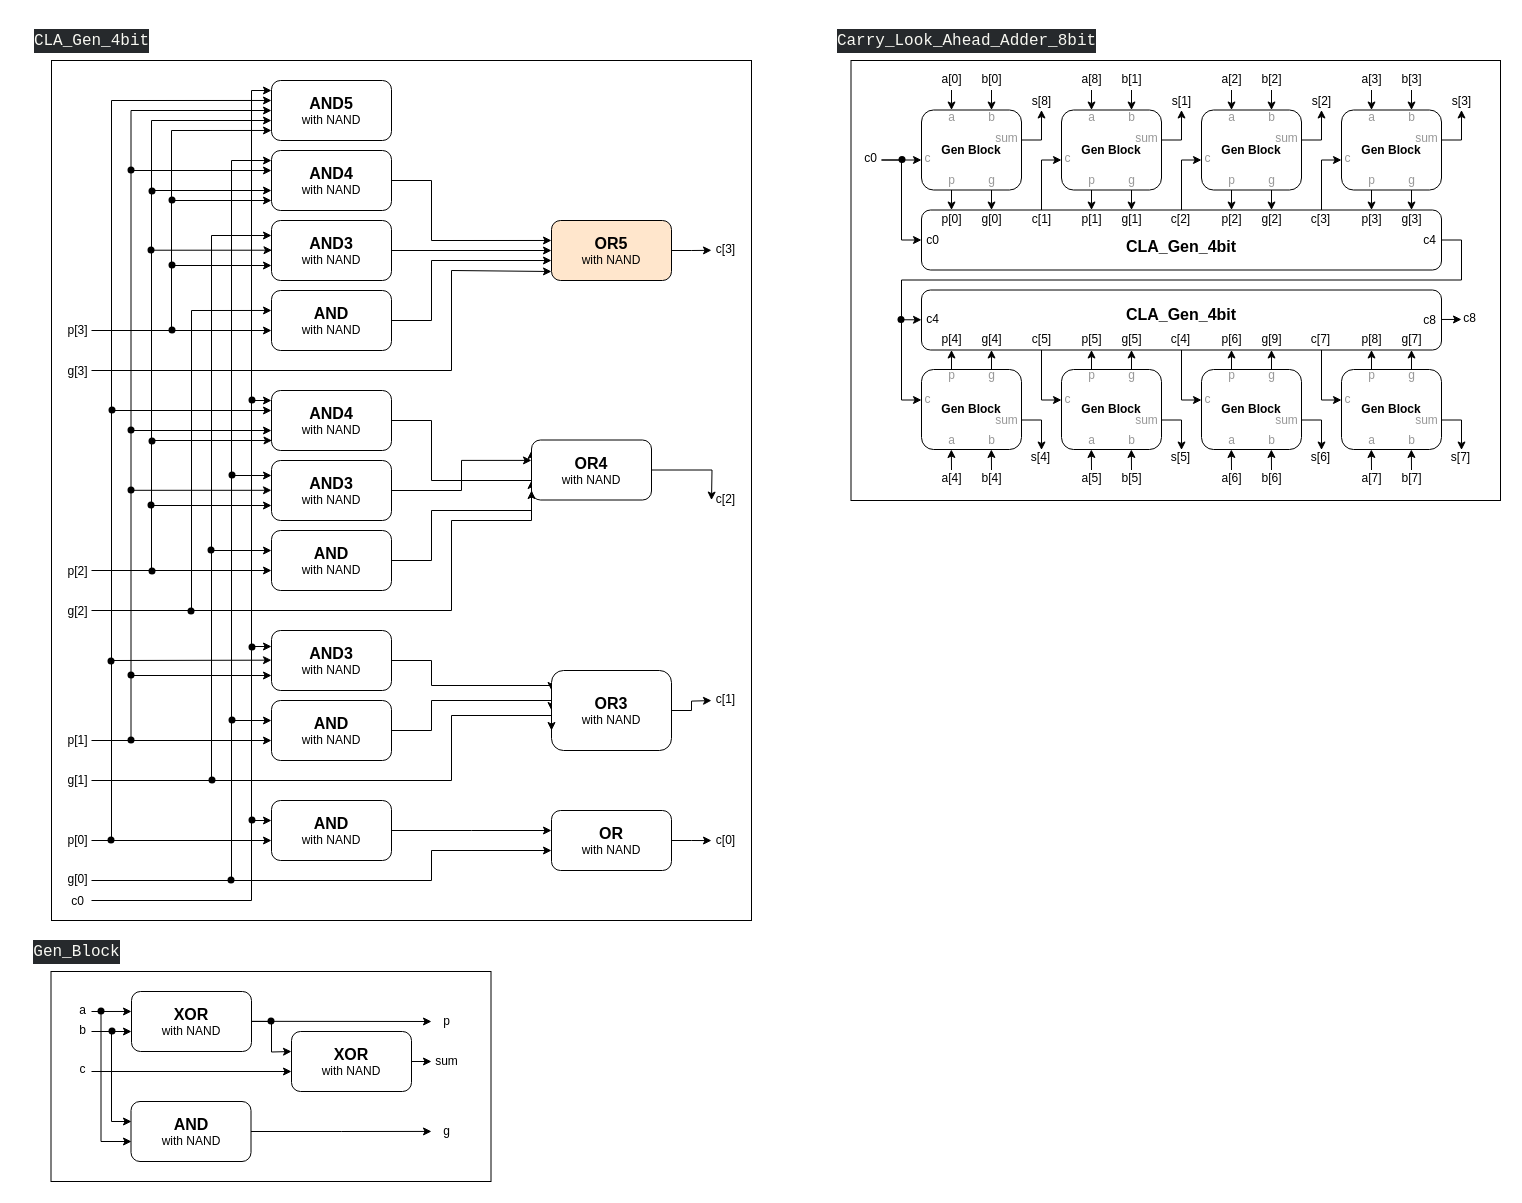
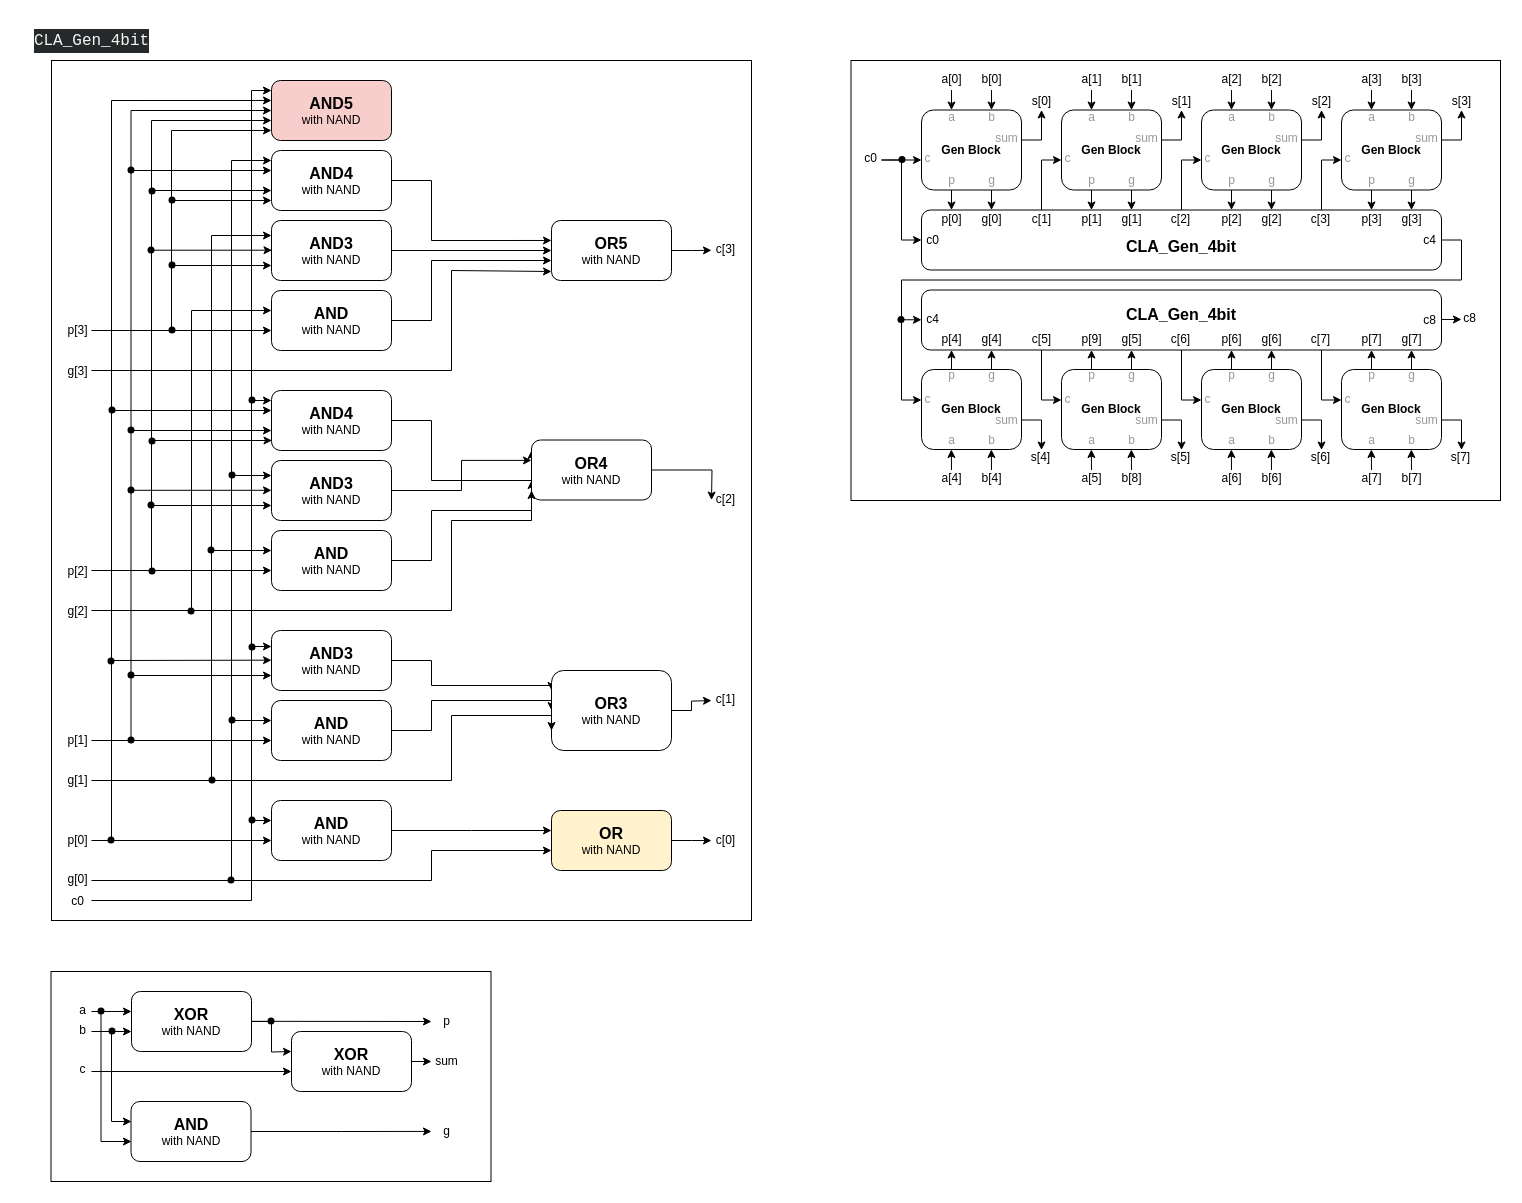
node "Carry_Look_Ahead_Adder_8bit": removed
node "a[8]": label "a[8]" -> "a[1]"
node "s[8]": label "s[8]" -> "s[0]"
node "AND5 with NAND": fillcolor #ffffff -> #f8cecc
node "OR5 with NAND": fillcolor #ffe6cc -> #ffffff
node "p[5]": label "p[5]" -> "p[9]"
node "c[4]": label "c[4]" -> "c[6]"
node "g[9]": label "g[9]" -> "g[6]"
node "p[8]": label "p[8]" -> "p[7]"
node "b[5]": label "b[5]" -> "b[8]"
node "OR with NAND": fillcolor #ffffff -> #fff2cc
node "Gen_Block": removed
